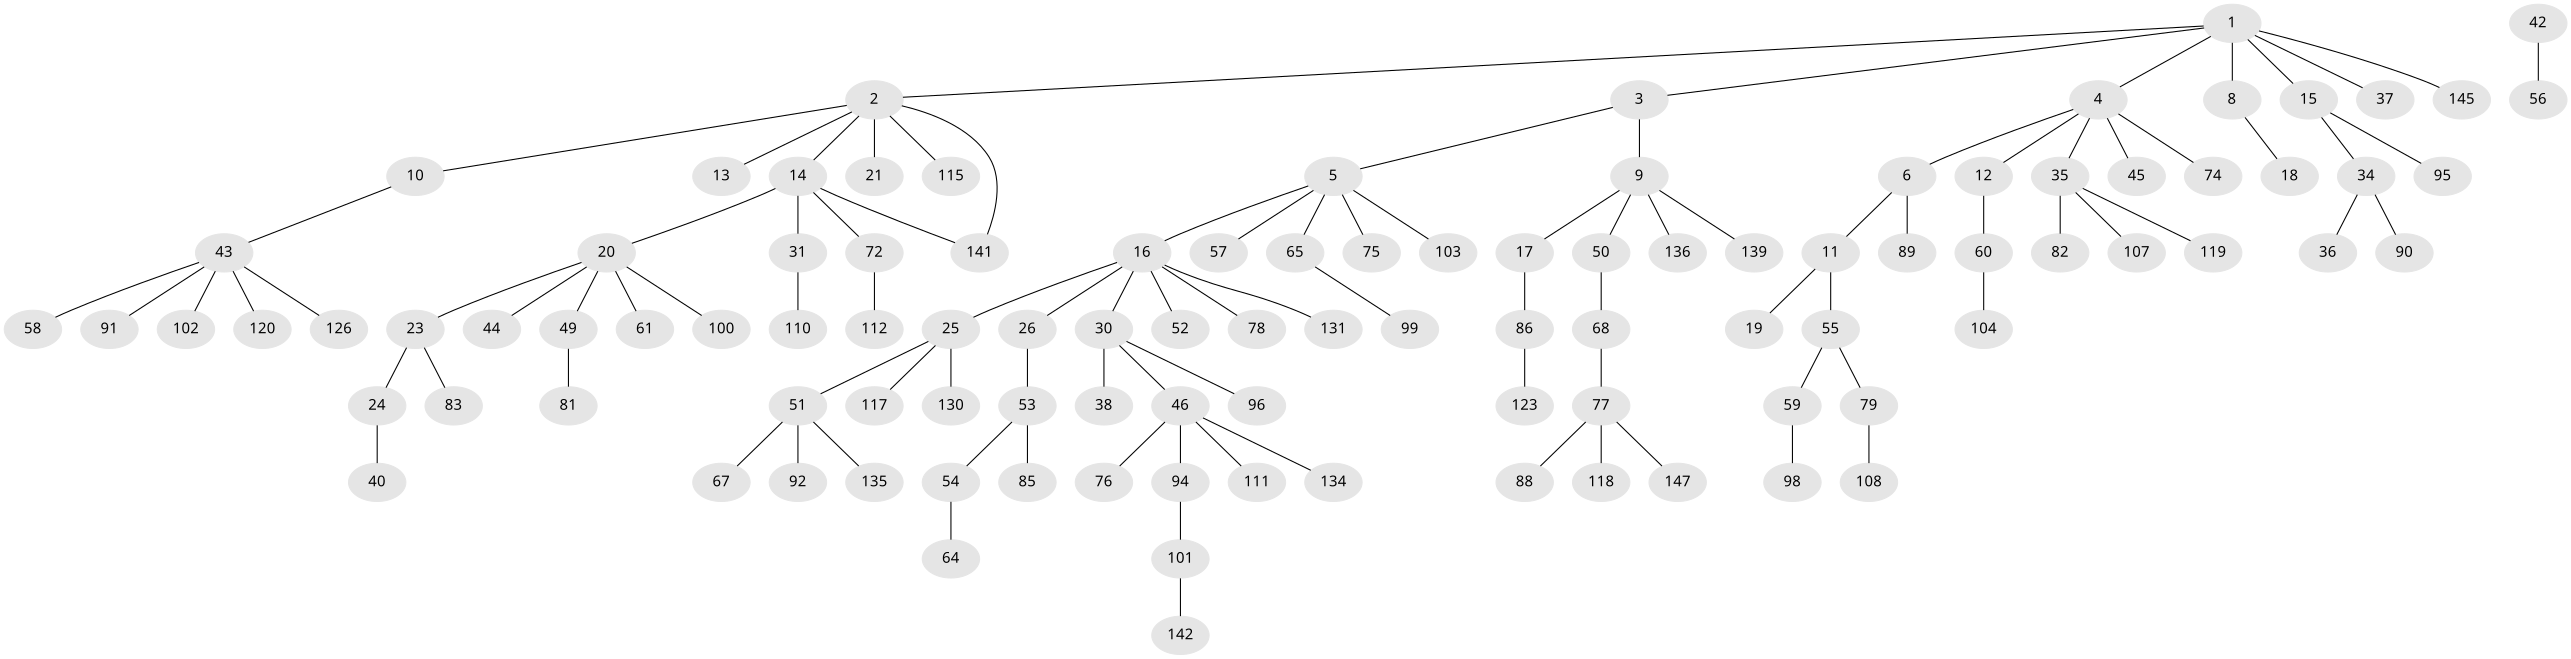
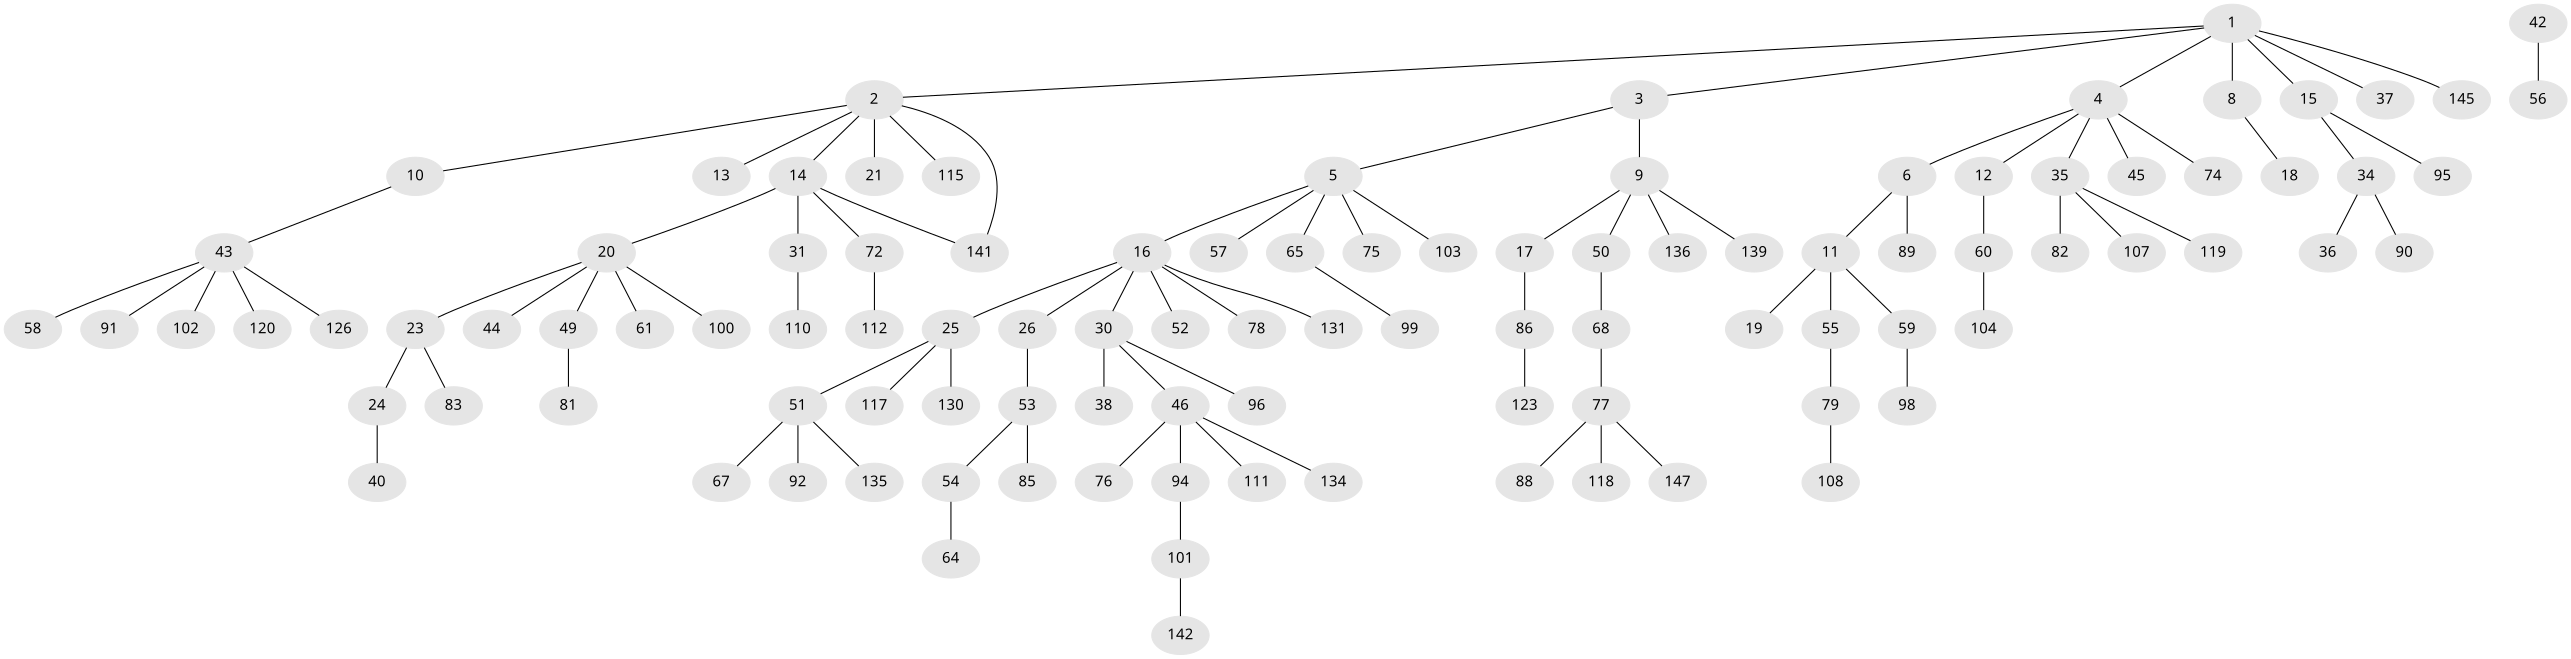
edge "55" -- "59": now "11" -- "59"
